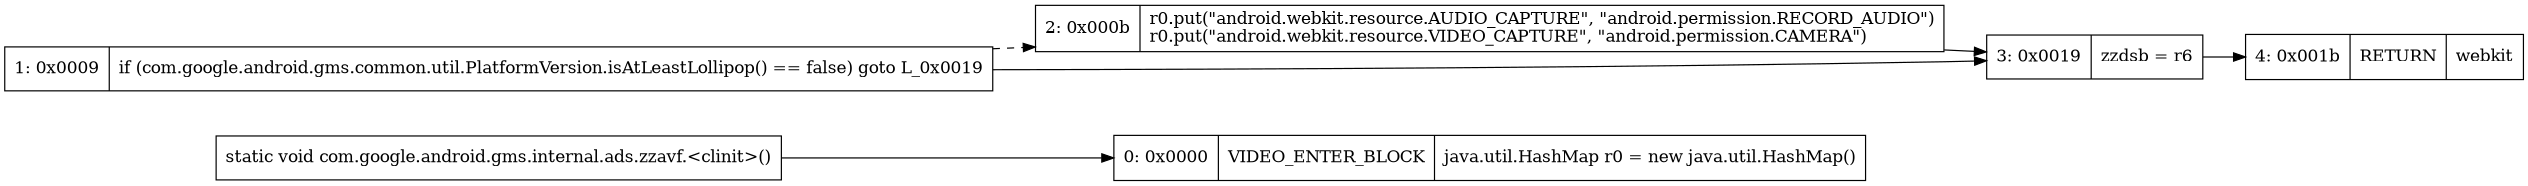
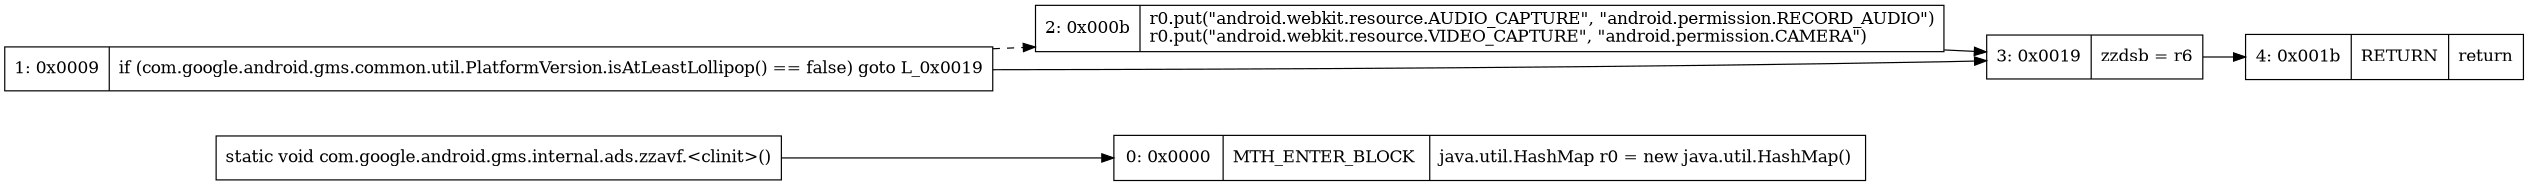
node "4: 0x001b": text "webkit" -> "return"
node "0: 0x0000": text "VIDEO_ENTER_BLOCK" -> "MTH_ENTER_BLOCK"
